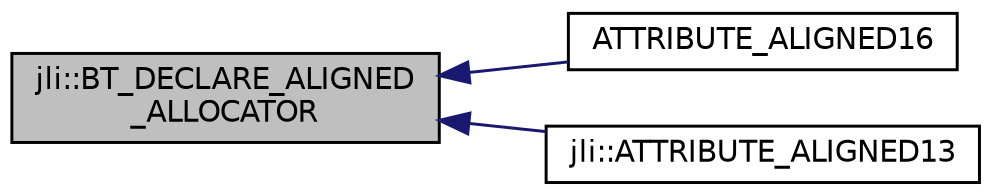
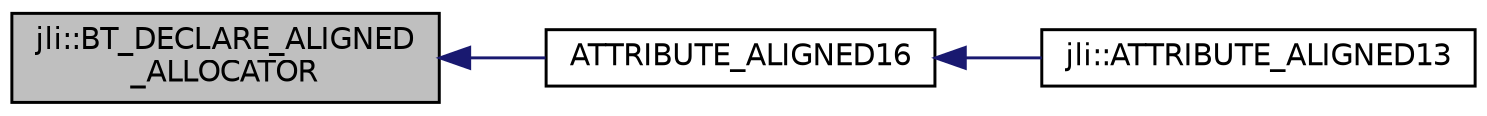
edge "jli::ATTRIBUTE_ALIGNED13" -> "jli::BT_DECLARE_ALIGNED _ALLOCATOR": now "jli::ATTRIBUTE_ALIGNED13" -> "ATTRIBUTE_ALIGNED16"
